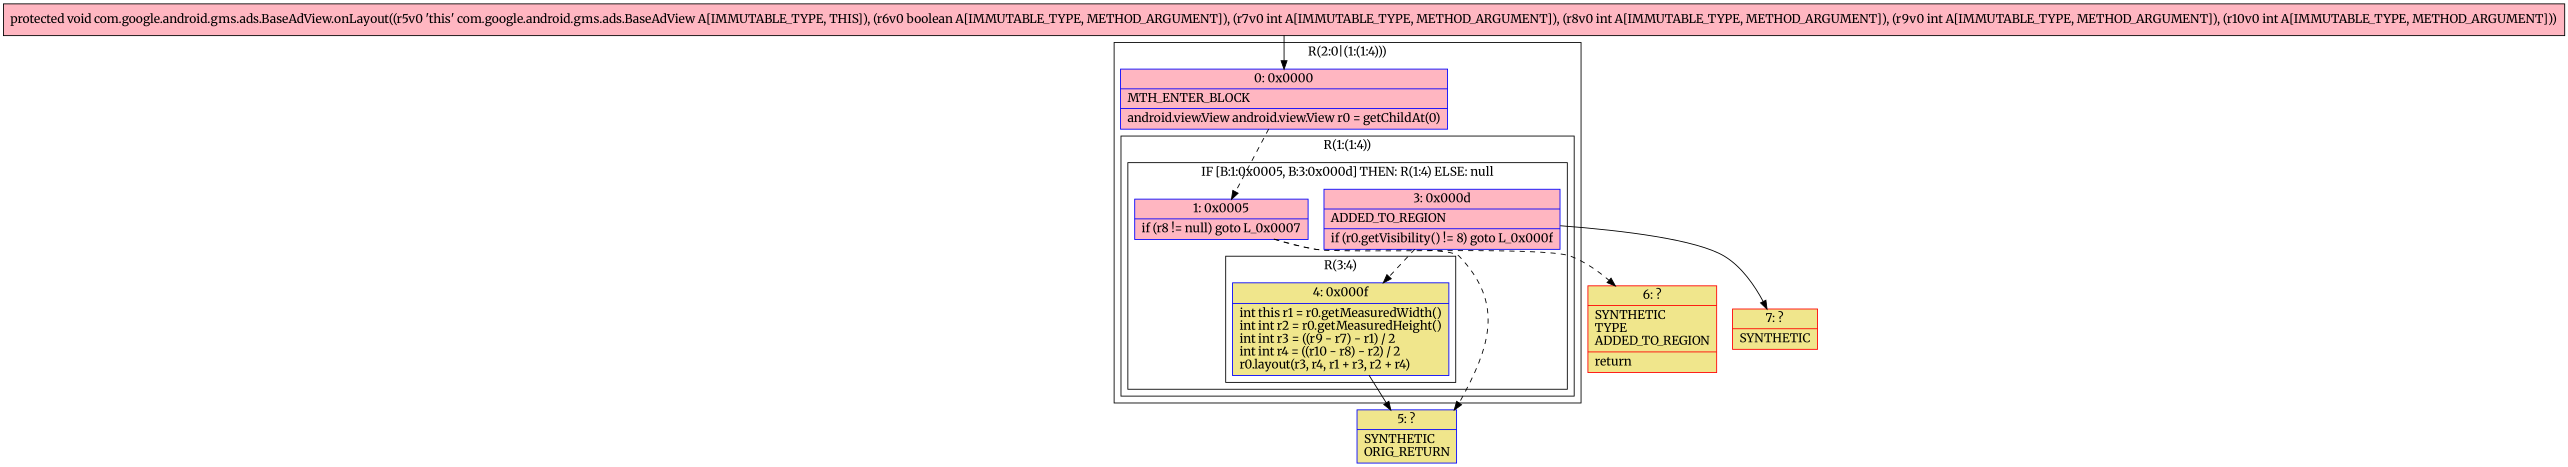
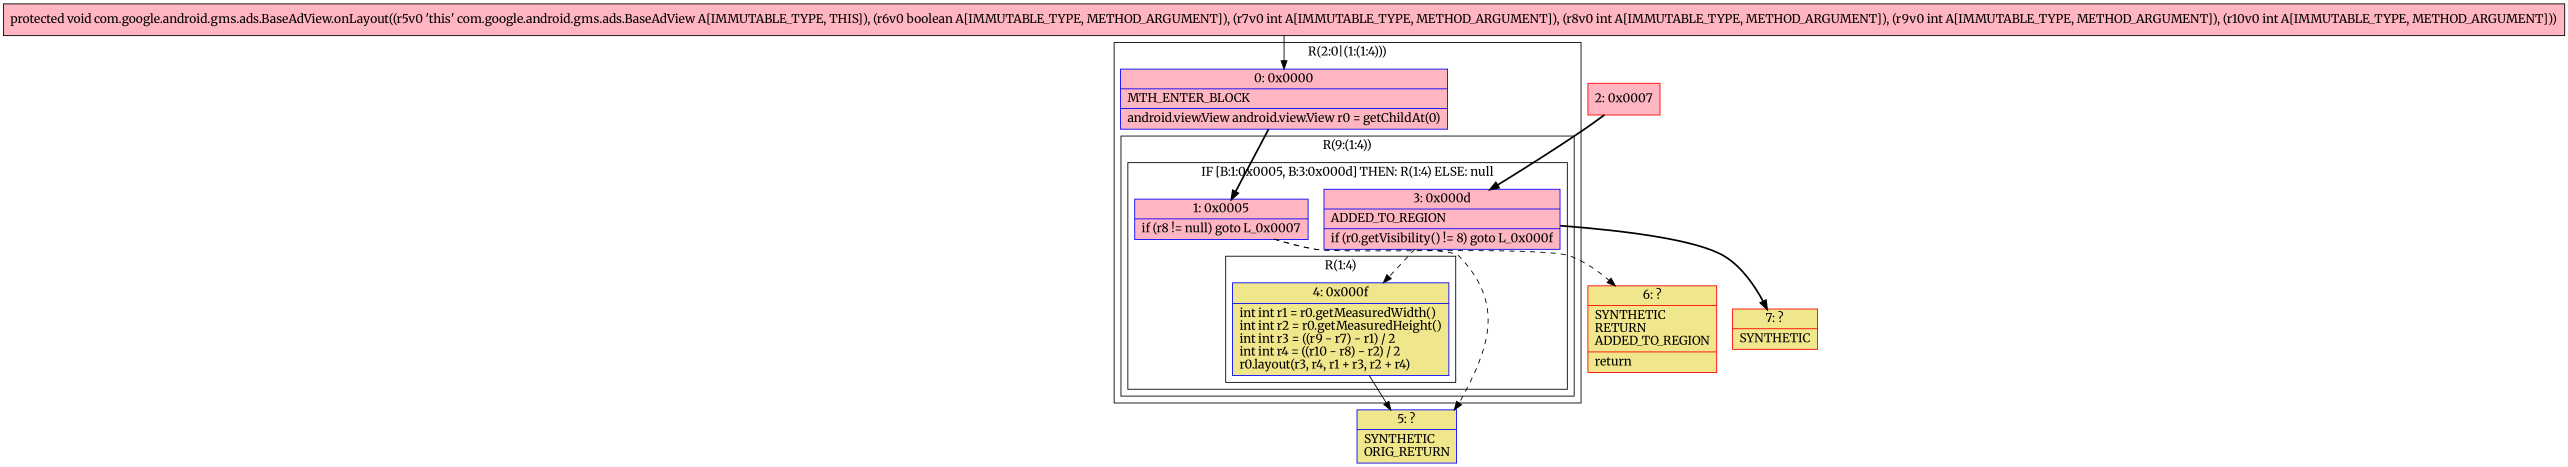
node "2: 0x0007": added
cluster "R(1:(1:4))": label "R(1:(1:4))" -> "R(9:(1:4))"
edge "0: 0x0000" -> "1: 0x0005": style dashed -> bold
edge "3: 0x000d" -> "7: ?": style solid -> bold
cluster "R(3:4)": label "R(3:4)" -> "R(1:4)"
node "4: 0x000f": text "int this r1 = r0.getMeasuredWidth()" -> "int int r1 = r0.getMeasuredWidth()"
node "6: ?": text "TYPE" -> "RETURN"
